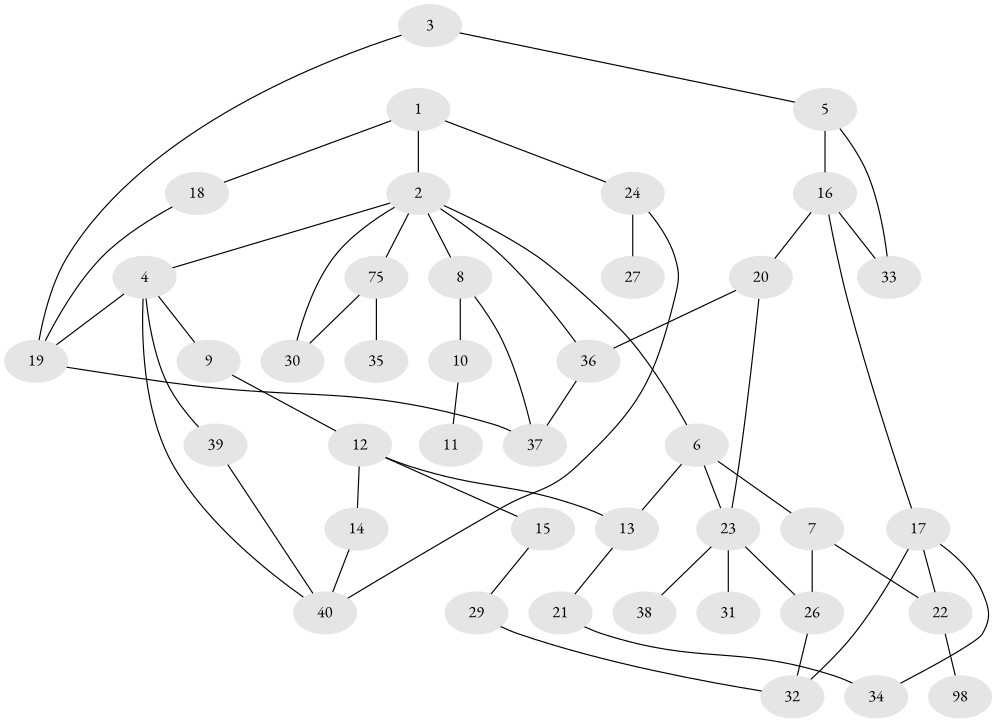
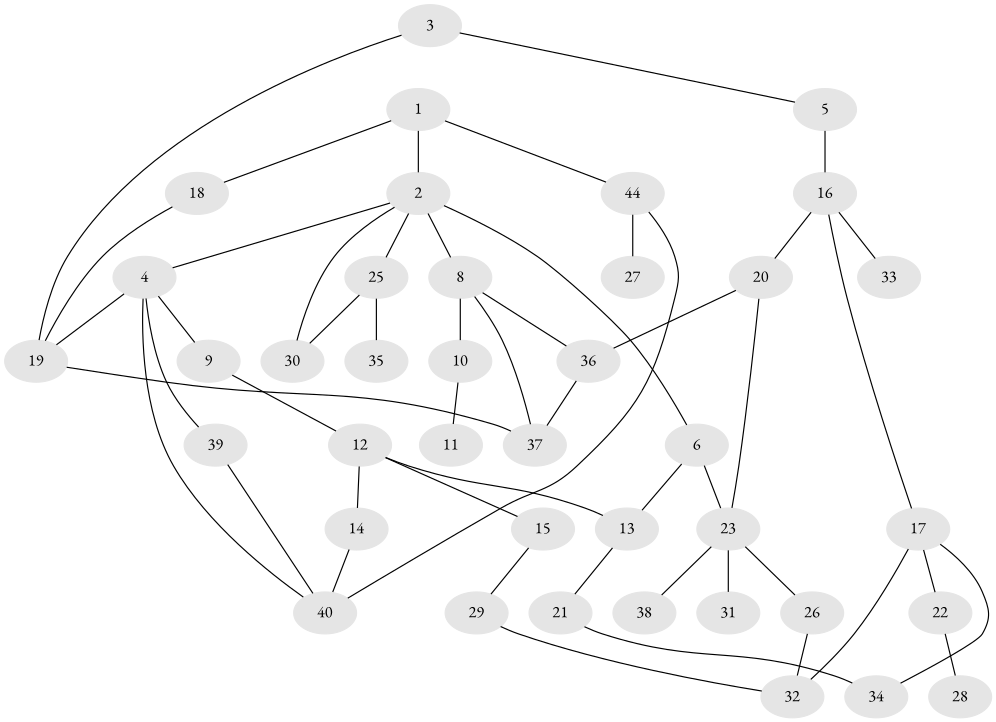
edge "5" -- "33": removed
node "24": label "24" -> "44"
edge "2" -- "36": now "8" -- "36"
node "75": label "75" -> "25"
node "7": removed
node "98": label "98" -> "28"
